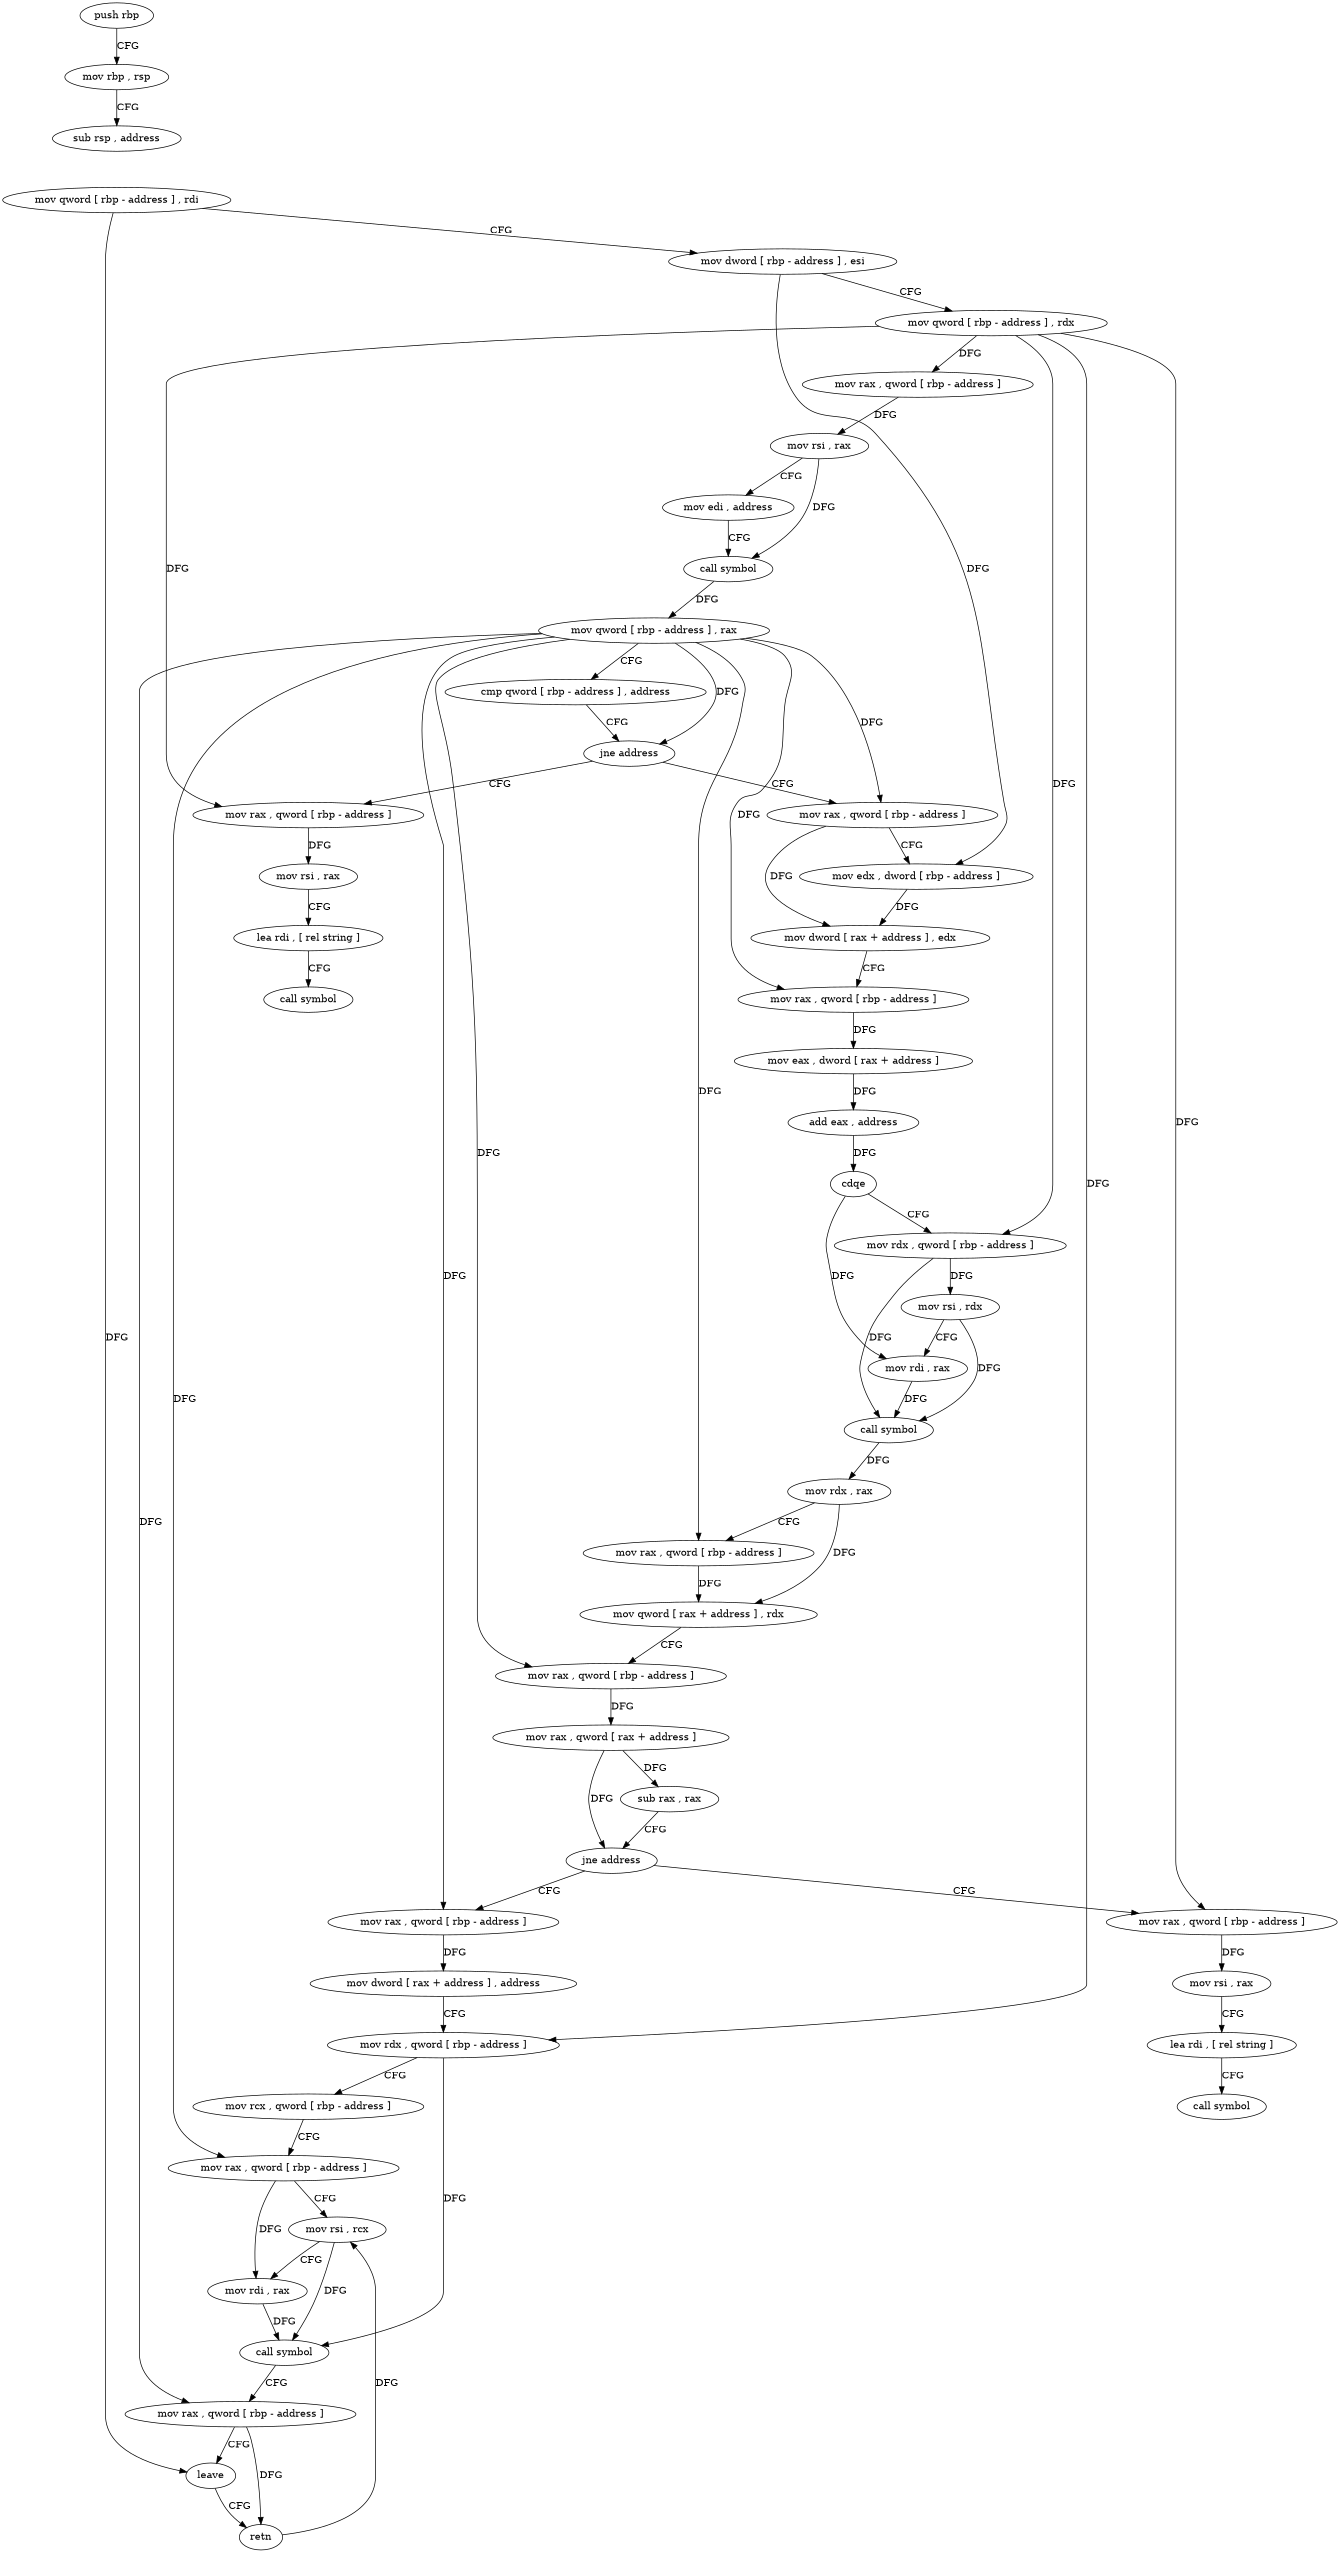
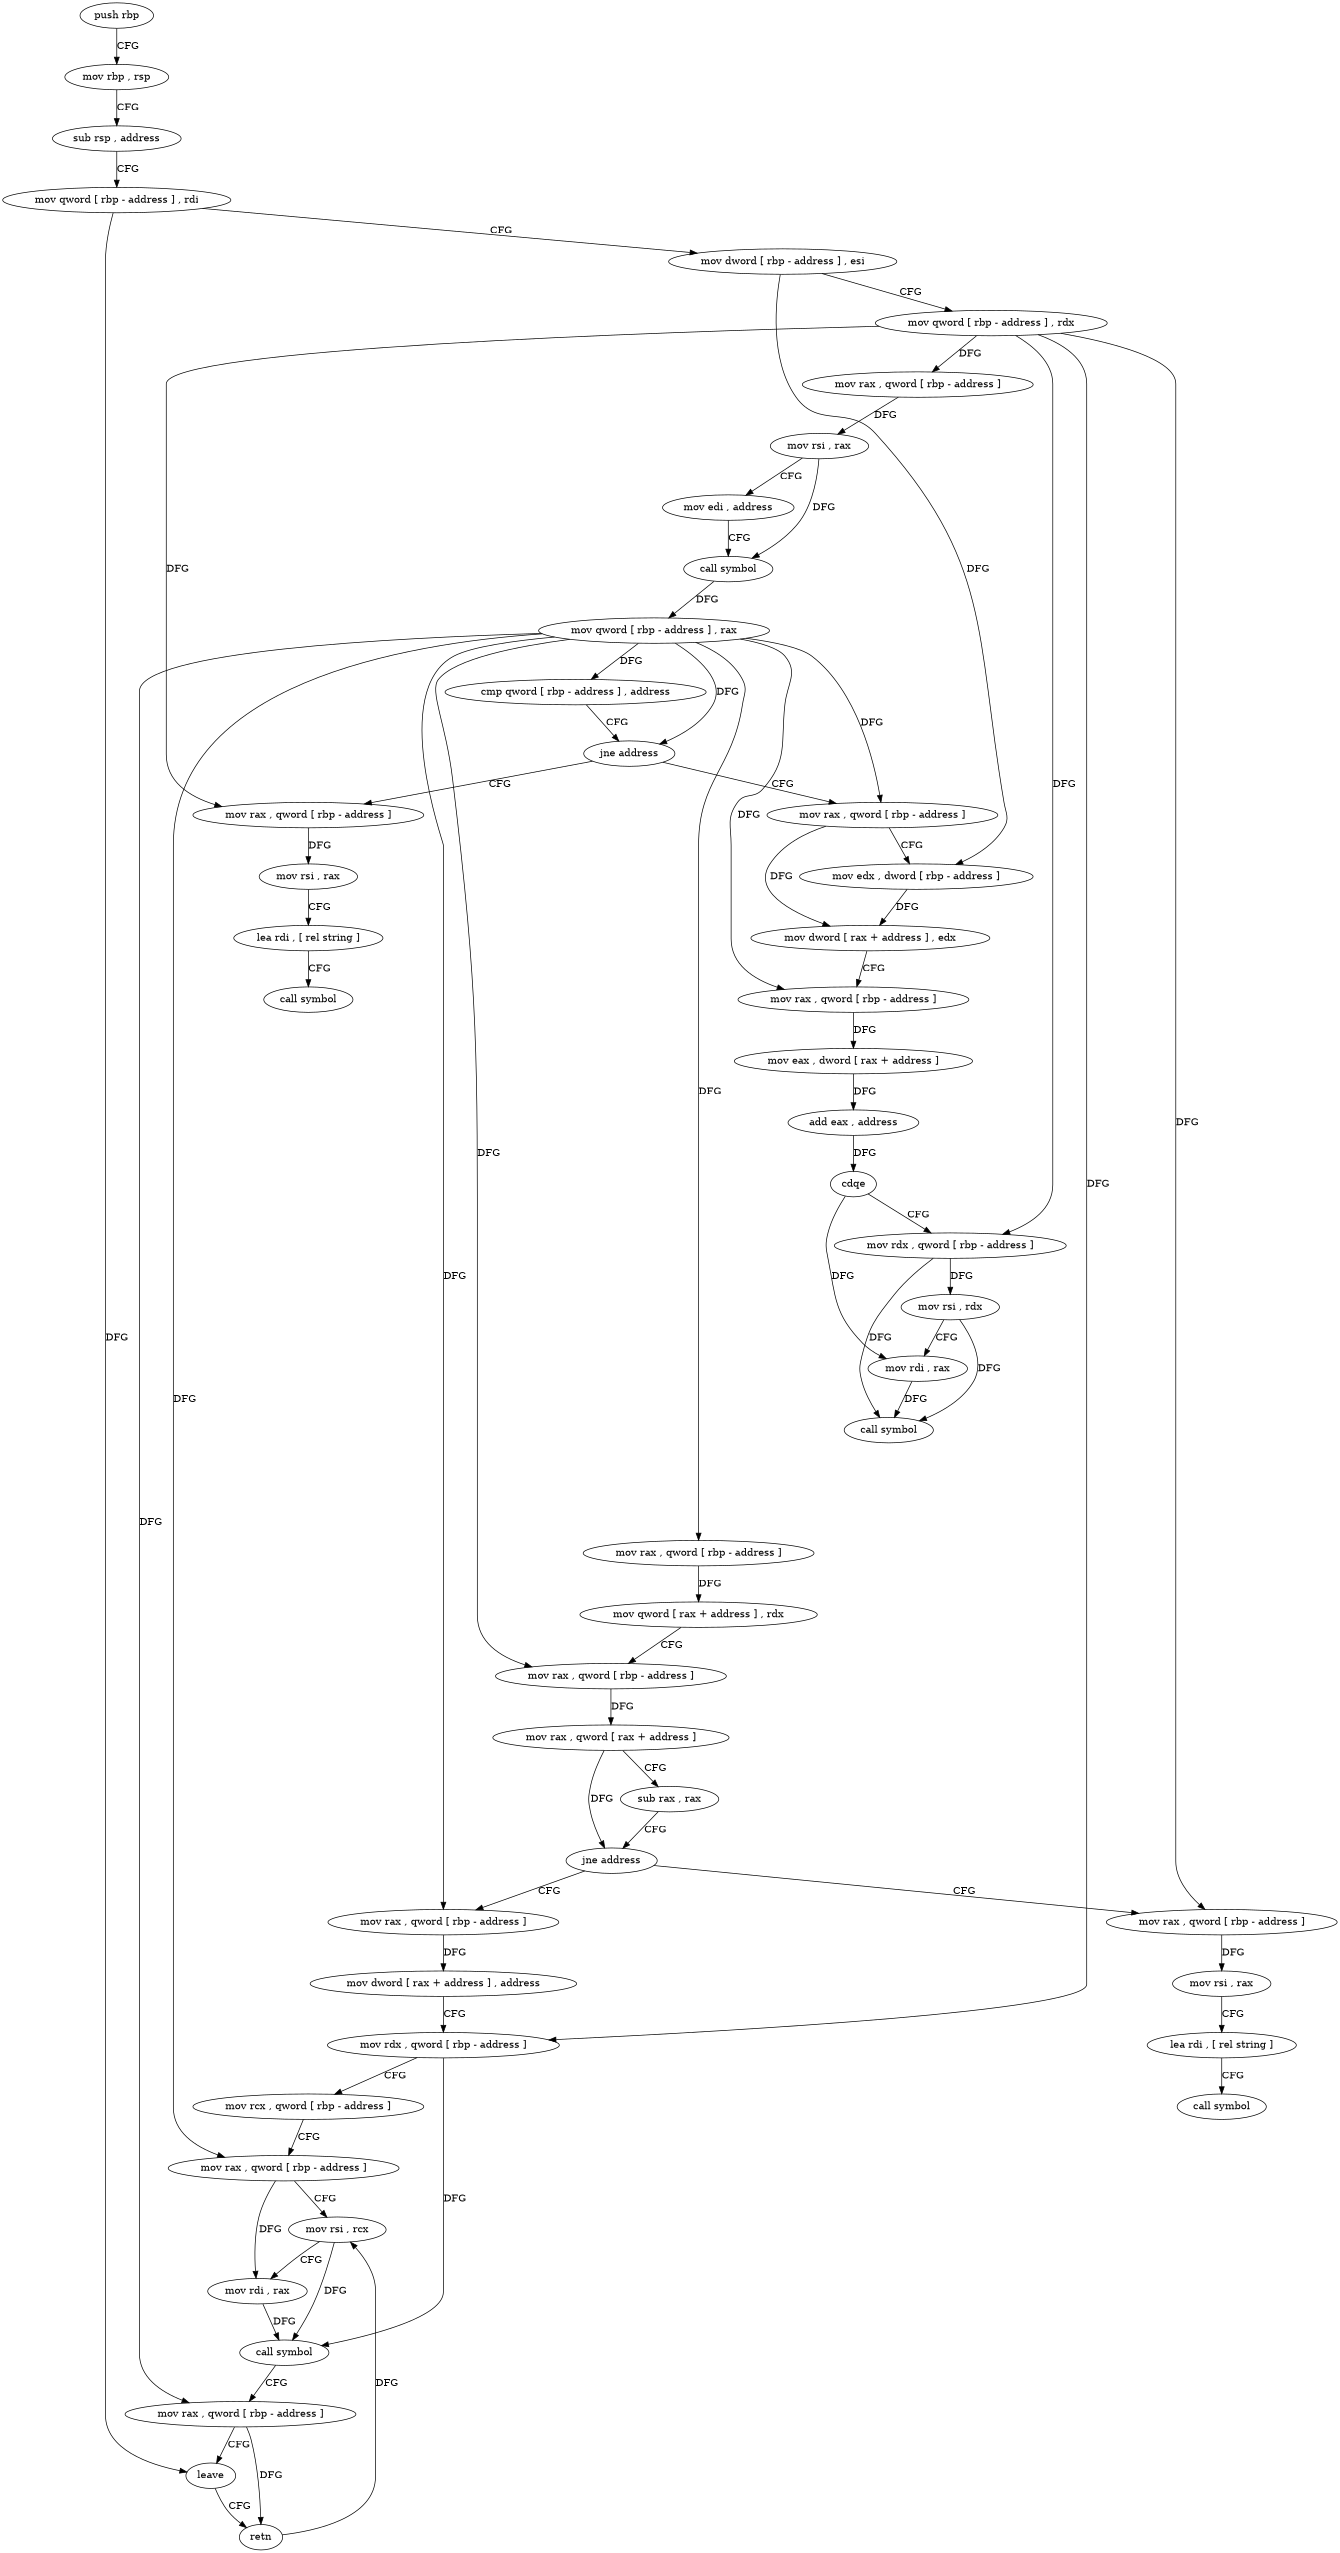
edge "sub rsp , address" -> "mov qword [ rbp - address ] , rdi": added, label "CFG"
edge "mov qword [ rbp - address ] , rax" -> "cmp qword [ rbp - address ] , address": label "CFG" -> "DFG"
node "mov rdx , rax": removed
edge "mov rax , qword [ rax + address ]" -> "sub rax , rax": label "DFG" -> "CFG"
